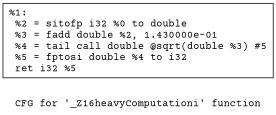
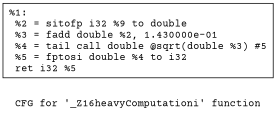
node "%1:": text "%2 = sitofp i32 %0 to double" -> "%2 = sitofp i32 %9 to double"
